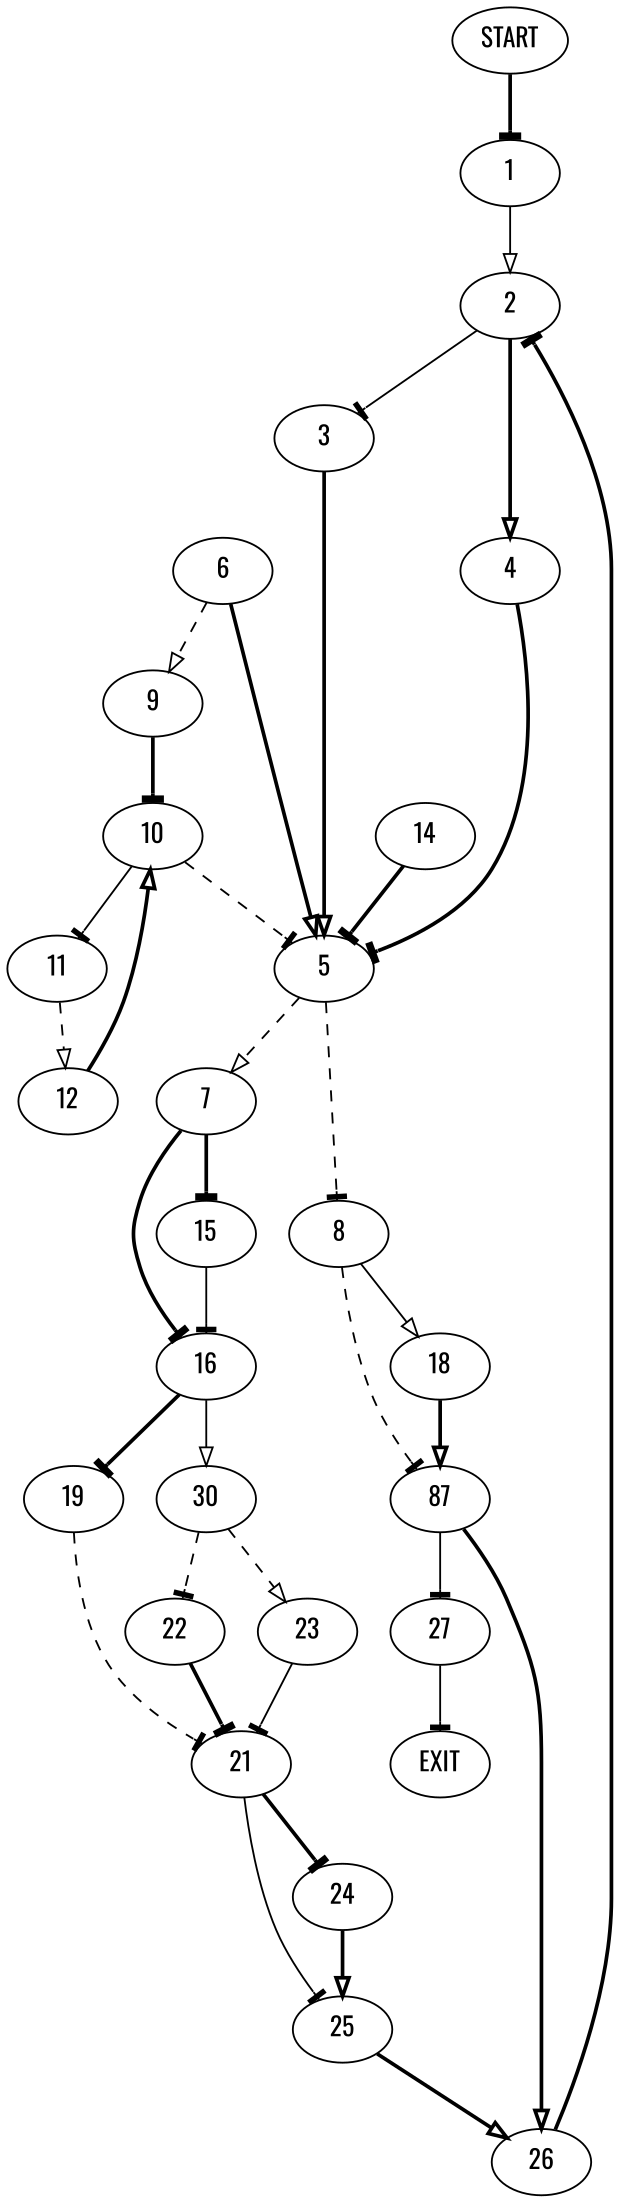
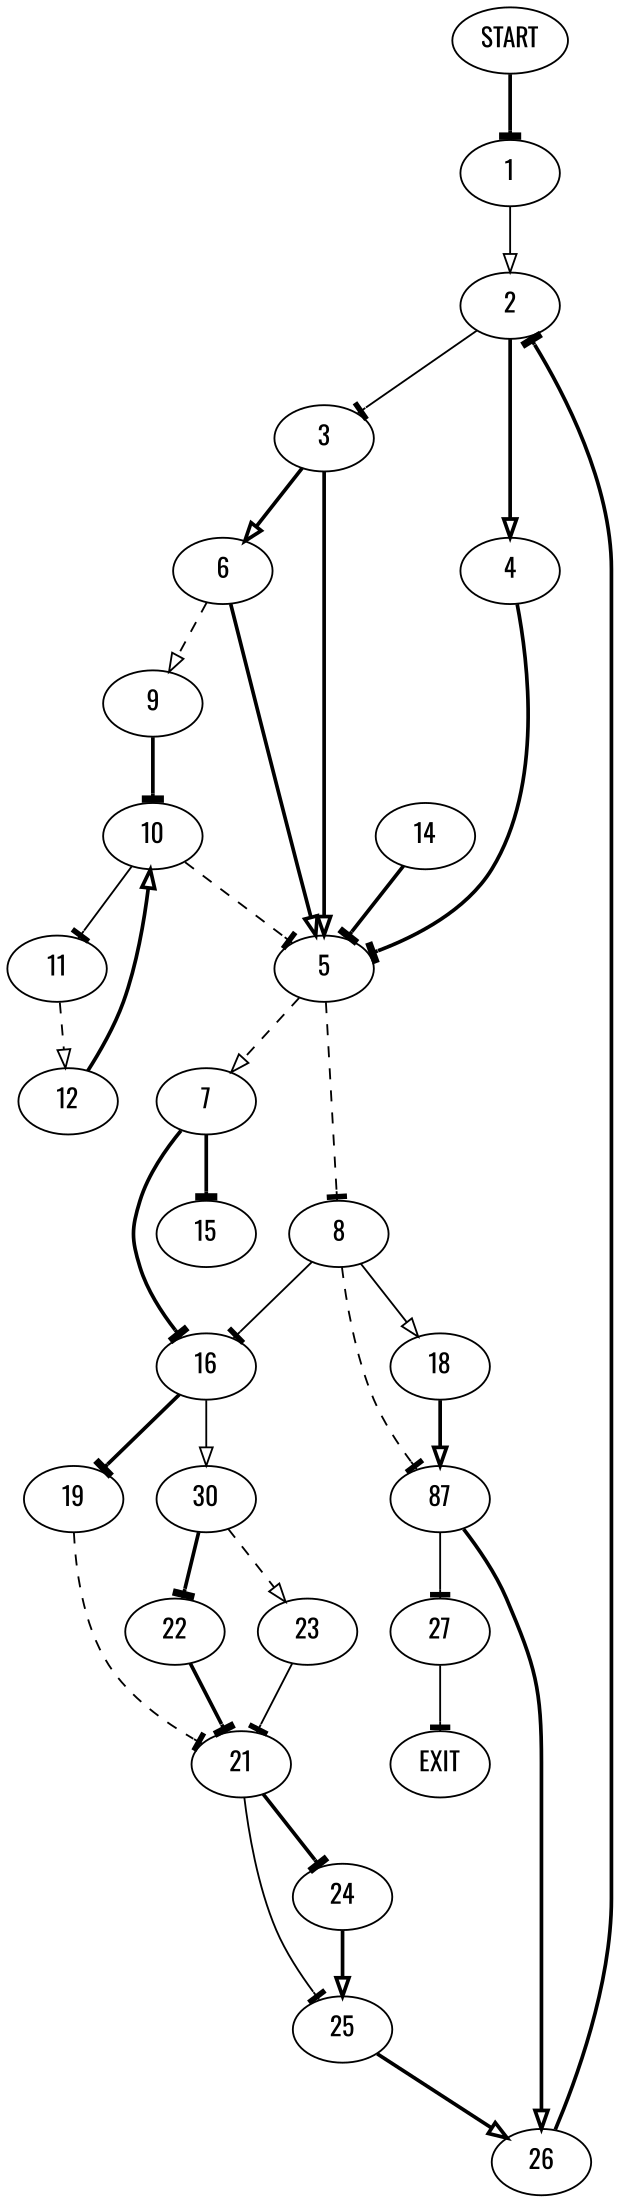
edge "3" -> "6": added
edge "15" -> "16": now "8" -> "16"
edge "30" -> "22": style dashed -> bold
